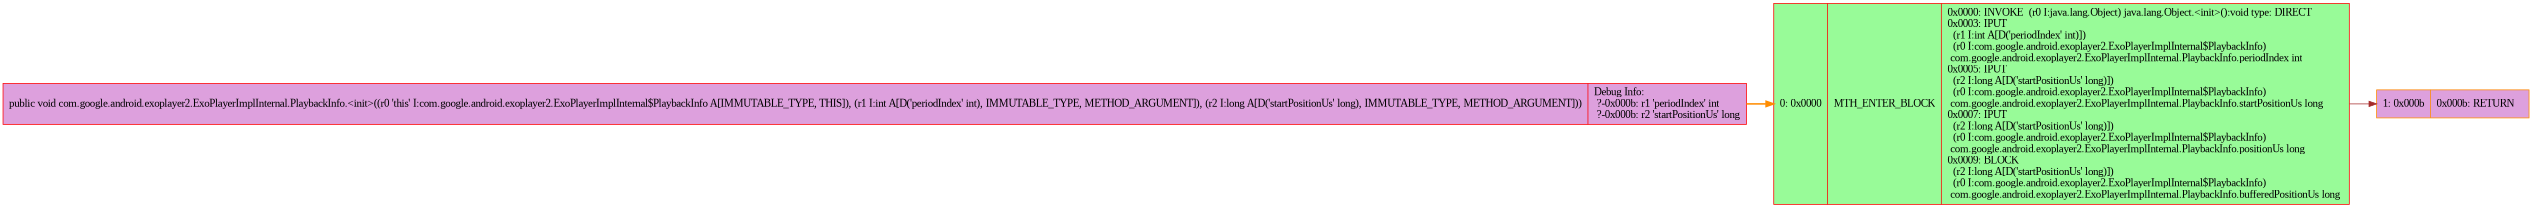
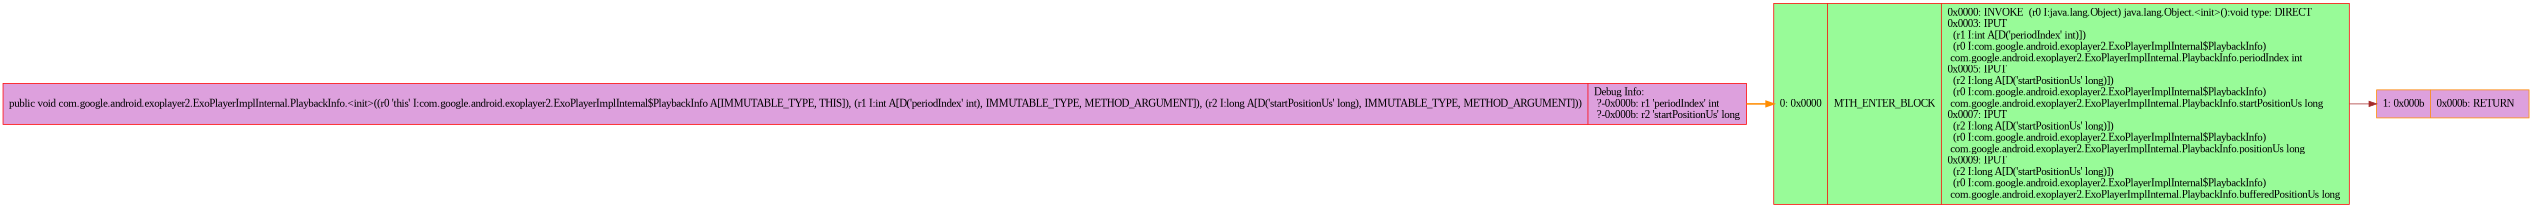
node "0: 0x0000": text "0x0009: BLOCK" -> "0x0009: IPUT"
